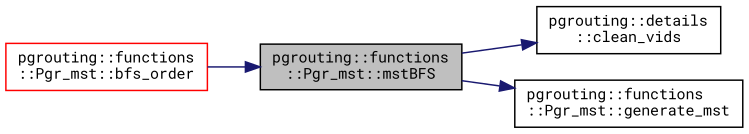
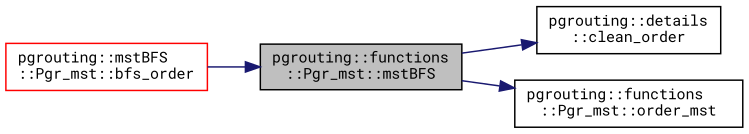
node "pgrouting::details ::clean_vids": label "pgrouting::details ::clean_vids" -> "pgrouting::details ::clean_order"
node "pgrouting::functions ::Pgr_mst::bfs_order": label "pgrouting::functions ::Pgr_mst::bfs_order" -> "pgrouting::mstBFS ::Pgr_mst::bfs_order"
node "pgrouting::functions ::Pgr_mst::generate_mst": label "pgrouting::functions ::Pgr_mst::generate_mst" -> "pgrouting::functions ::Pgr_mst::order_mst"
